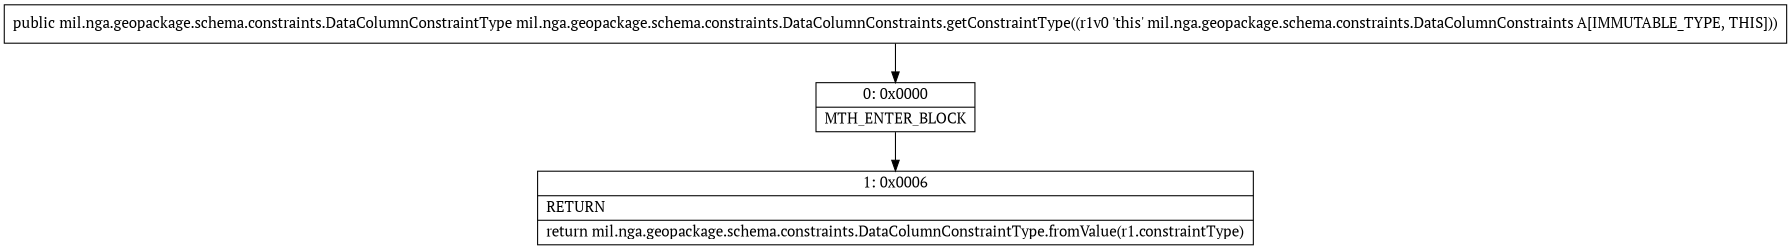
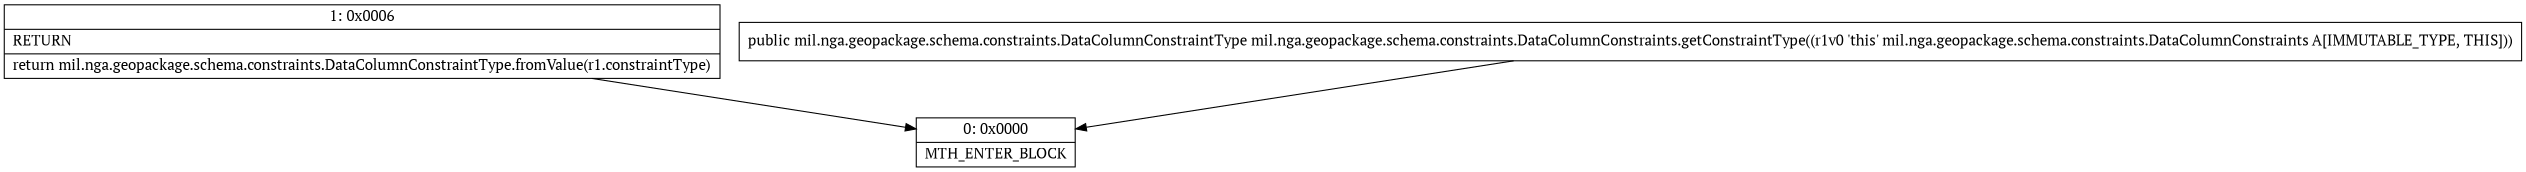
edge "0: 0x0000" -> "1: 0x0006": reversed
